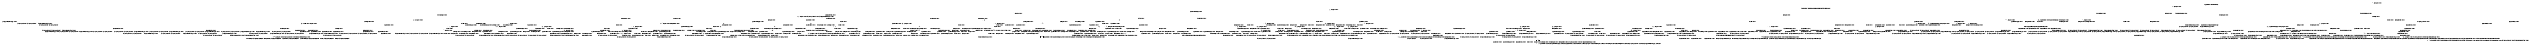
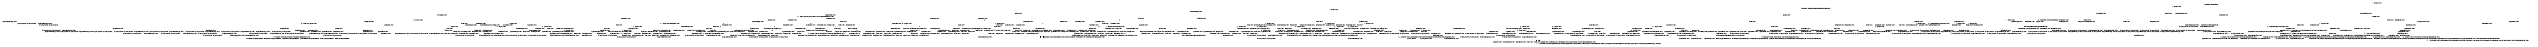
edge "s11" -> "s20": removed, label "CERTIFICATE / TIMEOUT"
edge "s36" -> "s12": reversed
edge "s34" -> "s54": label "FINISHED / TIMEOUT" -> "APPLICATION / TIMEOUT"
edge "s16" -> "s32": label "FINISHED / TIMEOUT" -> "CERTIFICATE / TIMEOUT"
edge "s21" -> "s32": now "s48" -> "s32"
edge "s35" -> "s60": now "s35" -> "s29"
edge "s2" -> "s8": removed, label "CHANGE_CIPHER_SPEC / TIMEOUT"
edge "s35" -> "s24": label "CHANGE_CIPHER_SPEC / TIMEOUT" -> "APPLICATION / SOCKET_CLOSED"
edge "s62" -> "s19": removed, label "CHANGE_CIPHER_SPEC / TIMEOUT"
edge "s79" -> "s8": now "s79" -> "s25"
edge "s75" -> "s5": now "s37" -> "s5"
